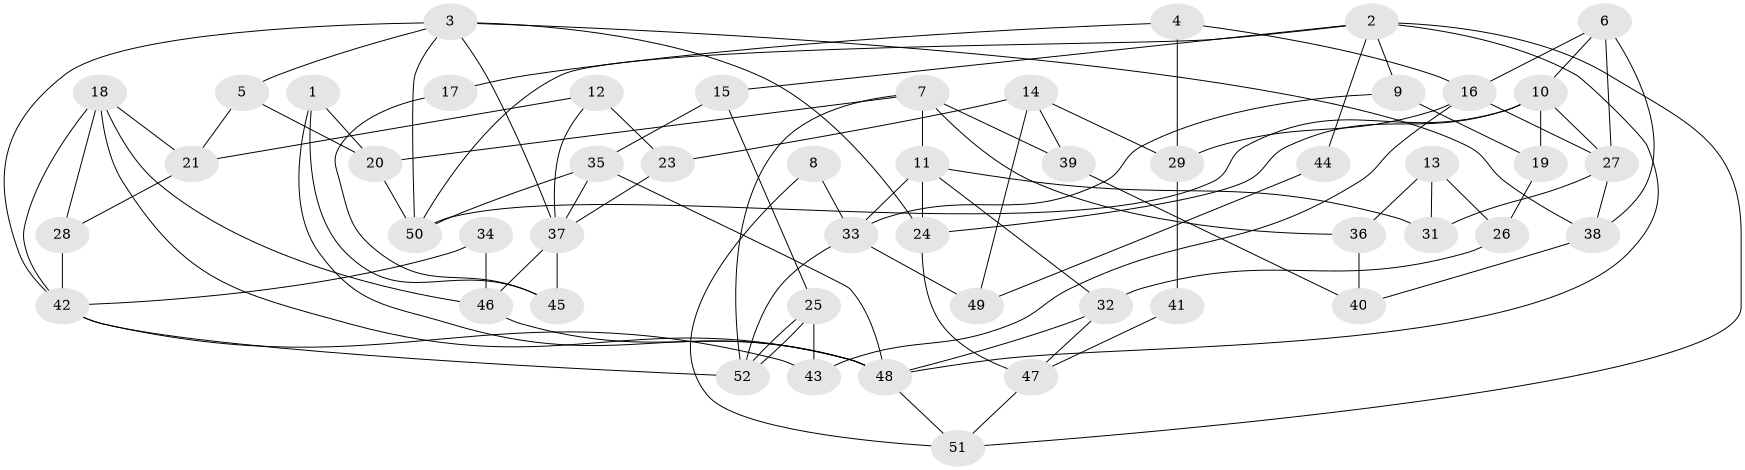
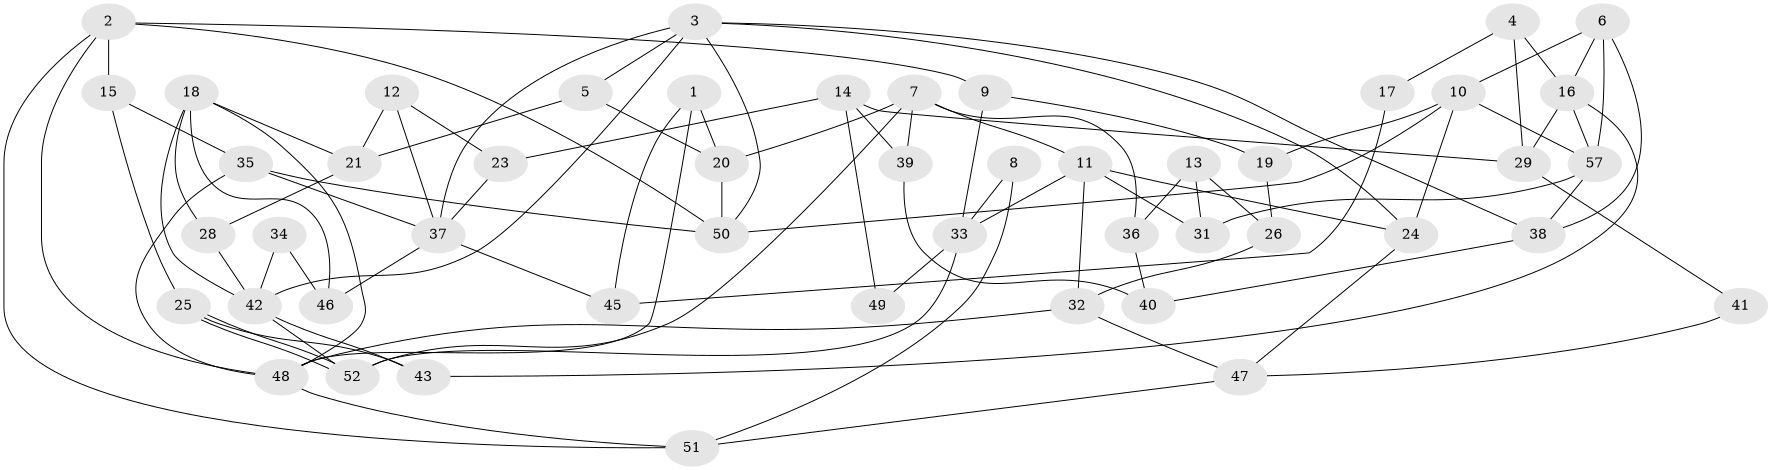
node "44": removed
node "27": label "27" -> "57"
edge "46" -- "48": removed
